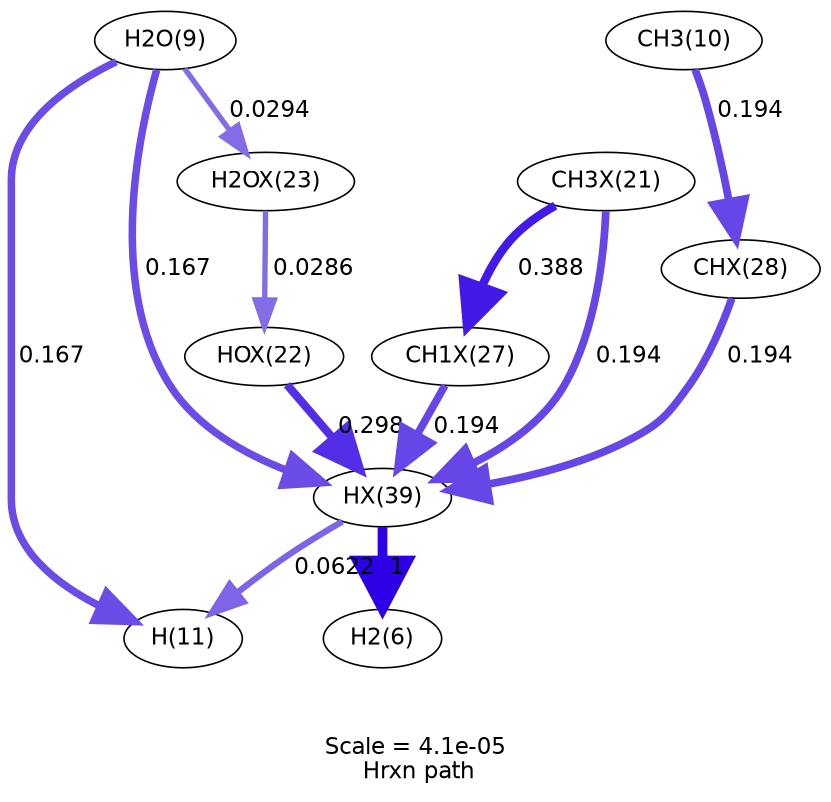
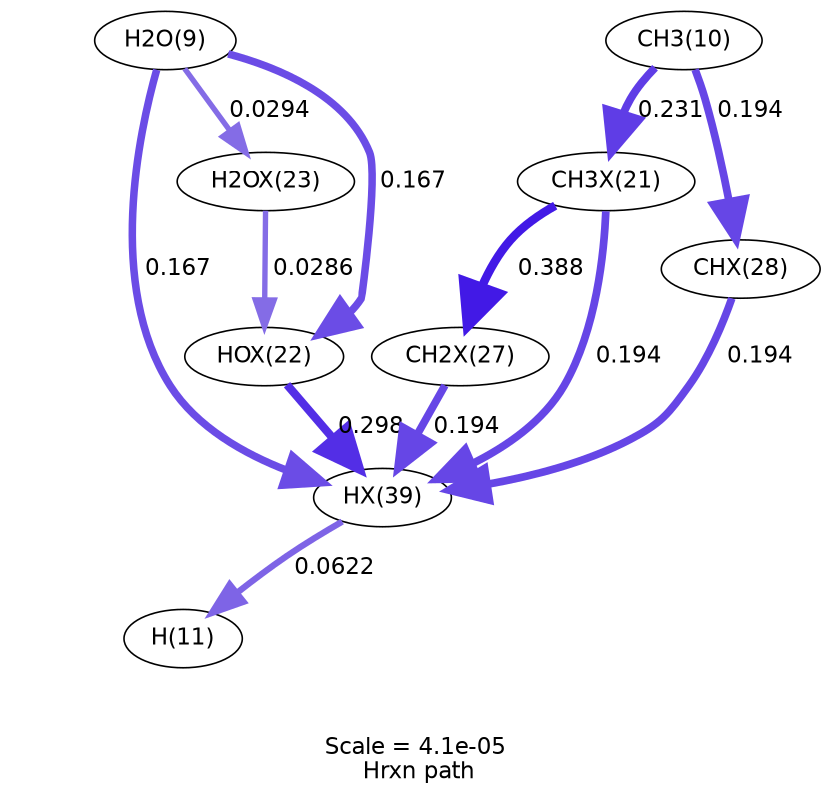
edge "CH3(10)" -> "CH3X(21)": added, label "0.231"
edge "H2O(9)" -> "H(11)": now "H2O(9)" -> "HOX(22)"
node "CH1X(27)": label "CH1X(27)" -> "CH2X(27)"
node "H2(6)": removed
